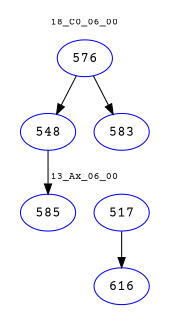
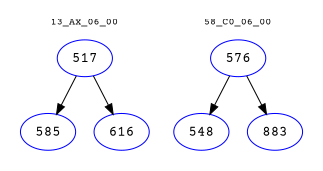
cluster "18_C0_06_00": label "18_C0_06_00" -> "58_C0_06_00"
node "583": label "583" -> "883"
edge "548" -> "585": now "517" -> "585"
